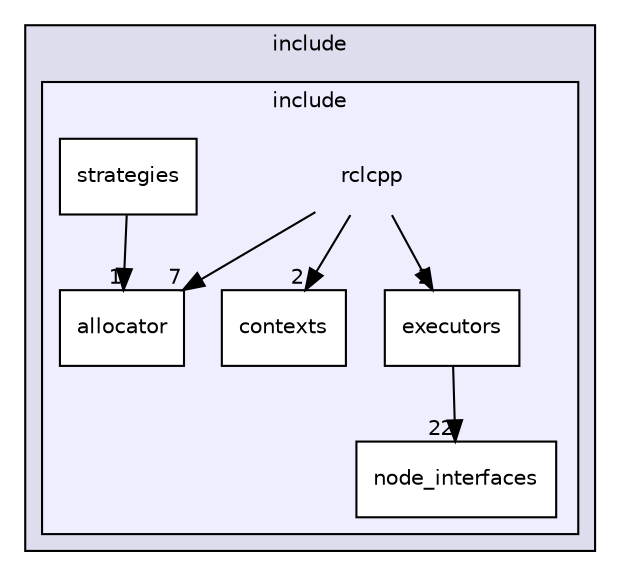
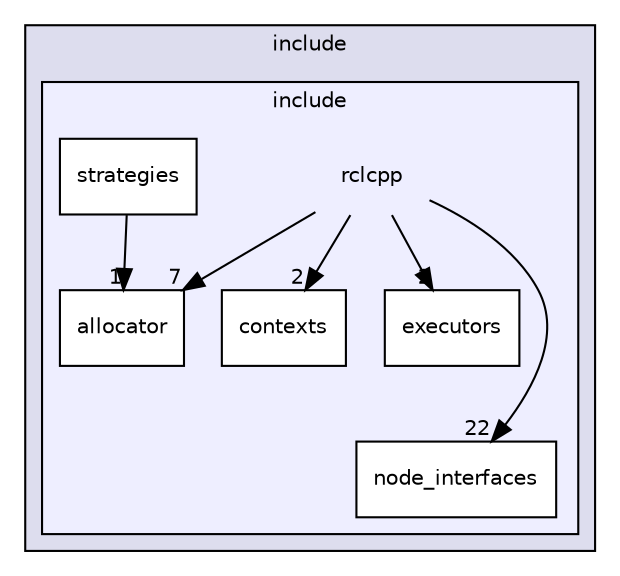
edge "executors" -> "node_interfaces": now "rclcpp" -> "node_interfaces"
